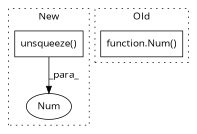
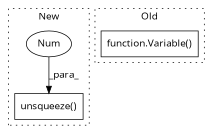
node "function.Num()": label "function.Num()" -> "function.Variable()"
edge "unsqueeze()" -> "Num": reversed
